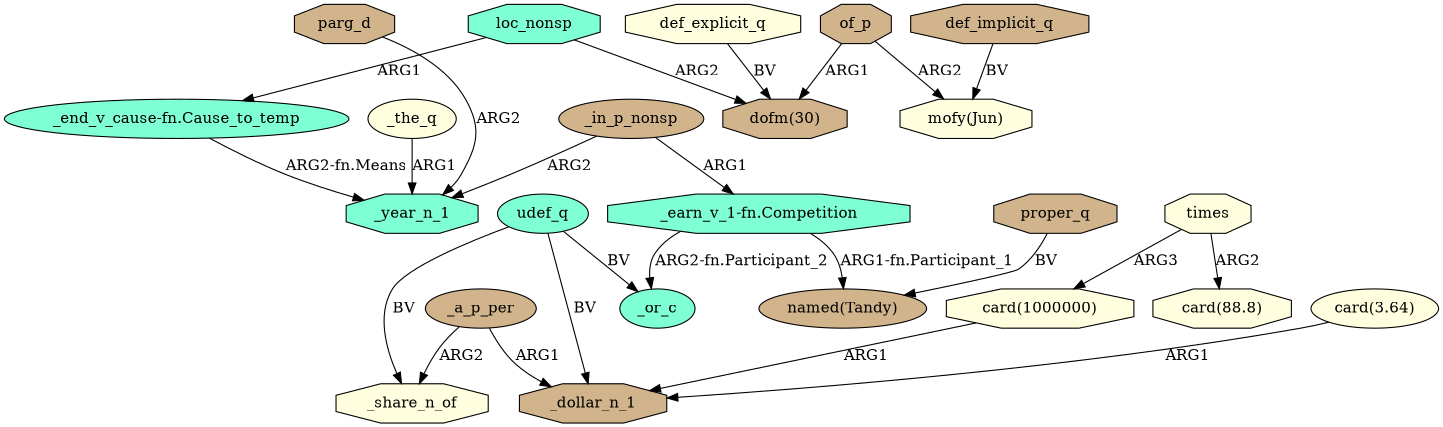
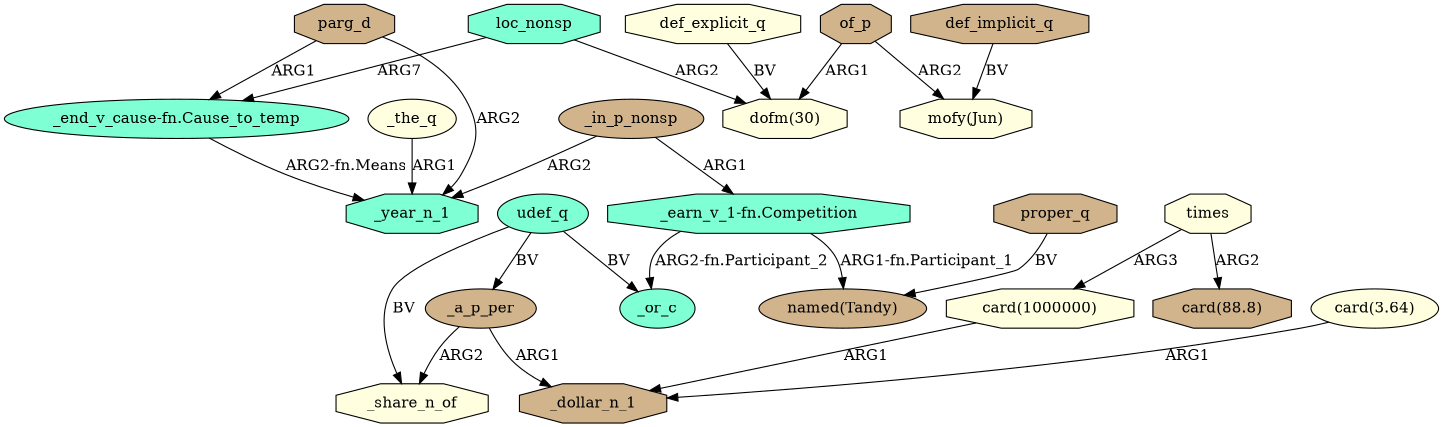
edge "parg_d" -> "_end_v_cause-fn.Cause_to_temp": added, label "ARG1"
edge "loc_nonsp" -> "_end_v_cause-fn.Cause_to_temp": label "ARG1" -> "ARG7"
node "dofm(30)": fillcolor tan -> lightyellow
edge "udef_q" -> "_dollar_n_1": now "udef_q" -> "_a_p_per"
node "card(88.8)": fillcolor lightyellow -> tan
